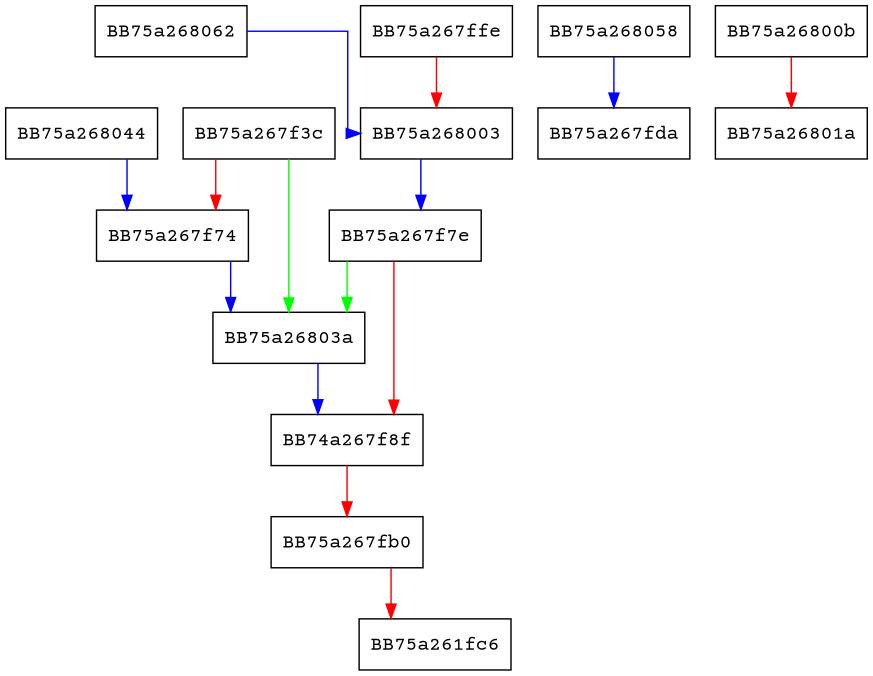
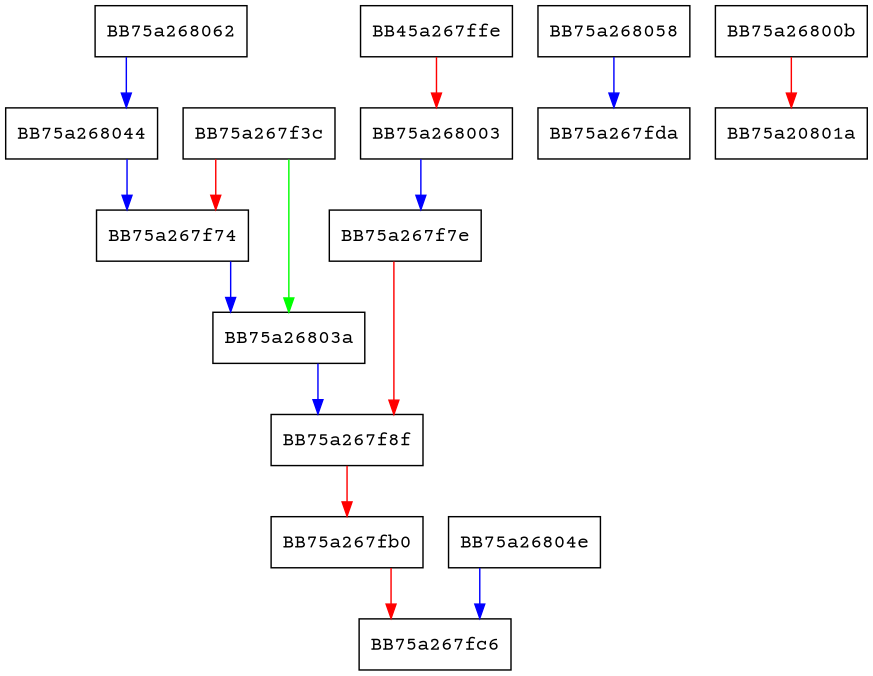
node "BB75a267ffe": label "BB75a267ffe" -> "BB45a267ffe"
edge "BB75a268062" -> "BB75a268003": now "BB75a268062" -> "BB75a268044"
node "BB75a26801a": label "BB75a26801a" -> "BB75a20801a"
edge "BB75a267f7e" -> "BB75a26803a": removed
node "BB74a267f8f": label "BB74a267f8f" -> "BB75a267f8f"
node "BB75a26804e": added
node "BB75a261fc6": label "BB75a261fc6" -> "BB75a267fc6"
